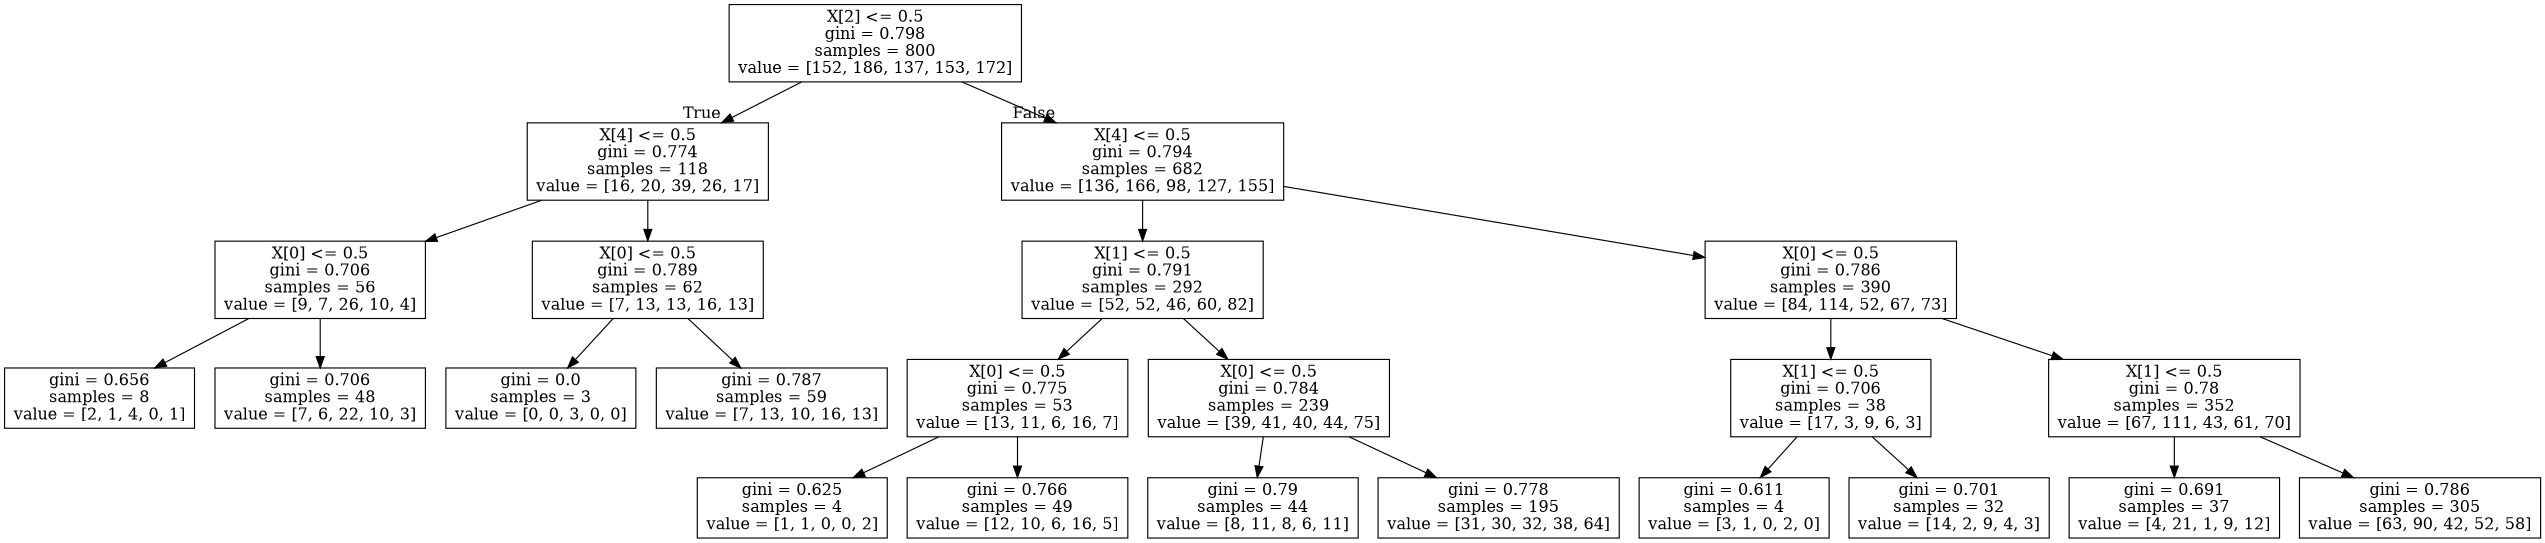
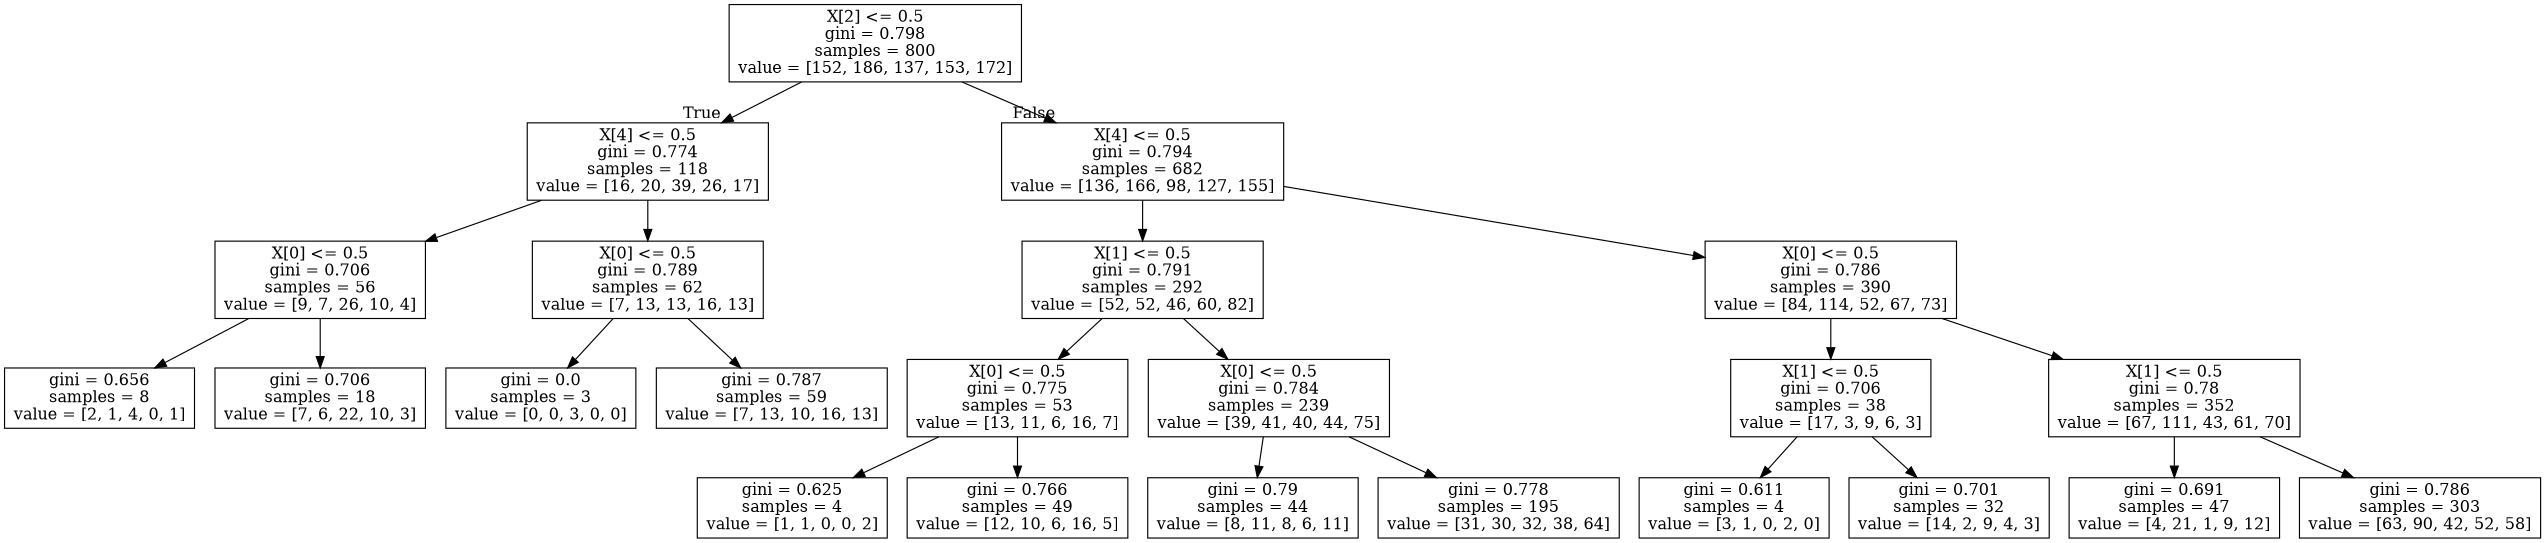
node "gini = 0.706 samples = 48 value = [7, 6, 22, 10, 3]": label "gini = 0.706 samples = 48 value = [7, 6, 22, 10, 3]" -> "gini = 0.706 samples = 18 value = [7, 6, 22, 10, 3]"
node "gini = 0.691 samples = 37 value = [4, 21, 1, 9, 12]": label "gini = 0.691 samples = 37 value = [4, 21, 1, 9, 12]" -> "gini = 0.691 samples = 47 value = [4, 21, 1, 9, 12]"
node "gini = 0.786 samples = 305 value = [63, 90, 42, 52, 58]": label "gini = 0.786 samples = 305 value = [63, 90, 42, 52, 58]" -> "gini = 0.786 samples = 303 value = [63, 90, 42, 52, 58]"
